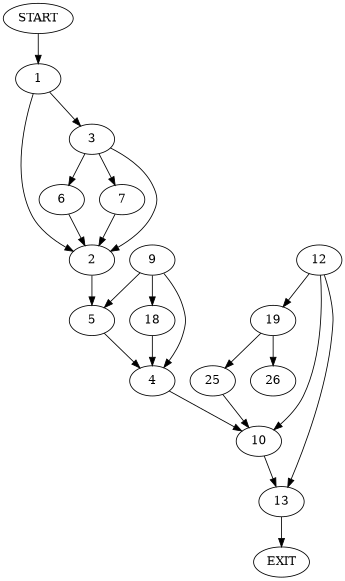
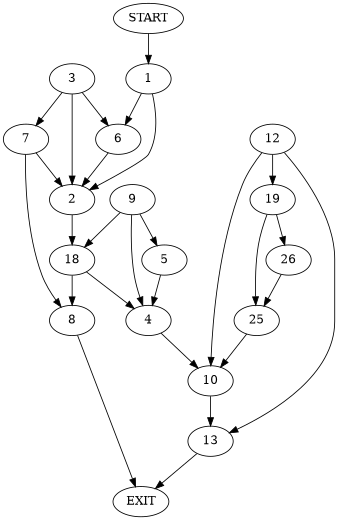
edge "1" -> "3": now "1" -> "6"
edge "2" -> "5": now "2" -> "18"
edge "26" -> "25": added
node "8": added
